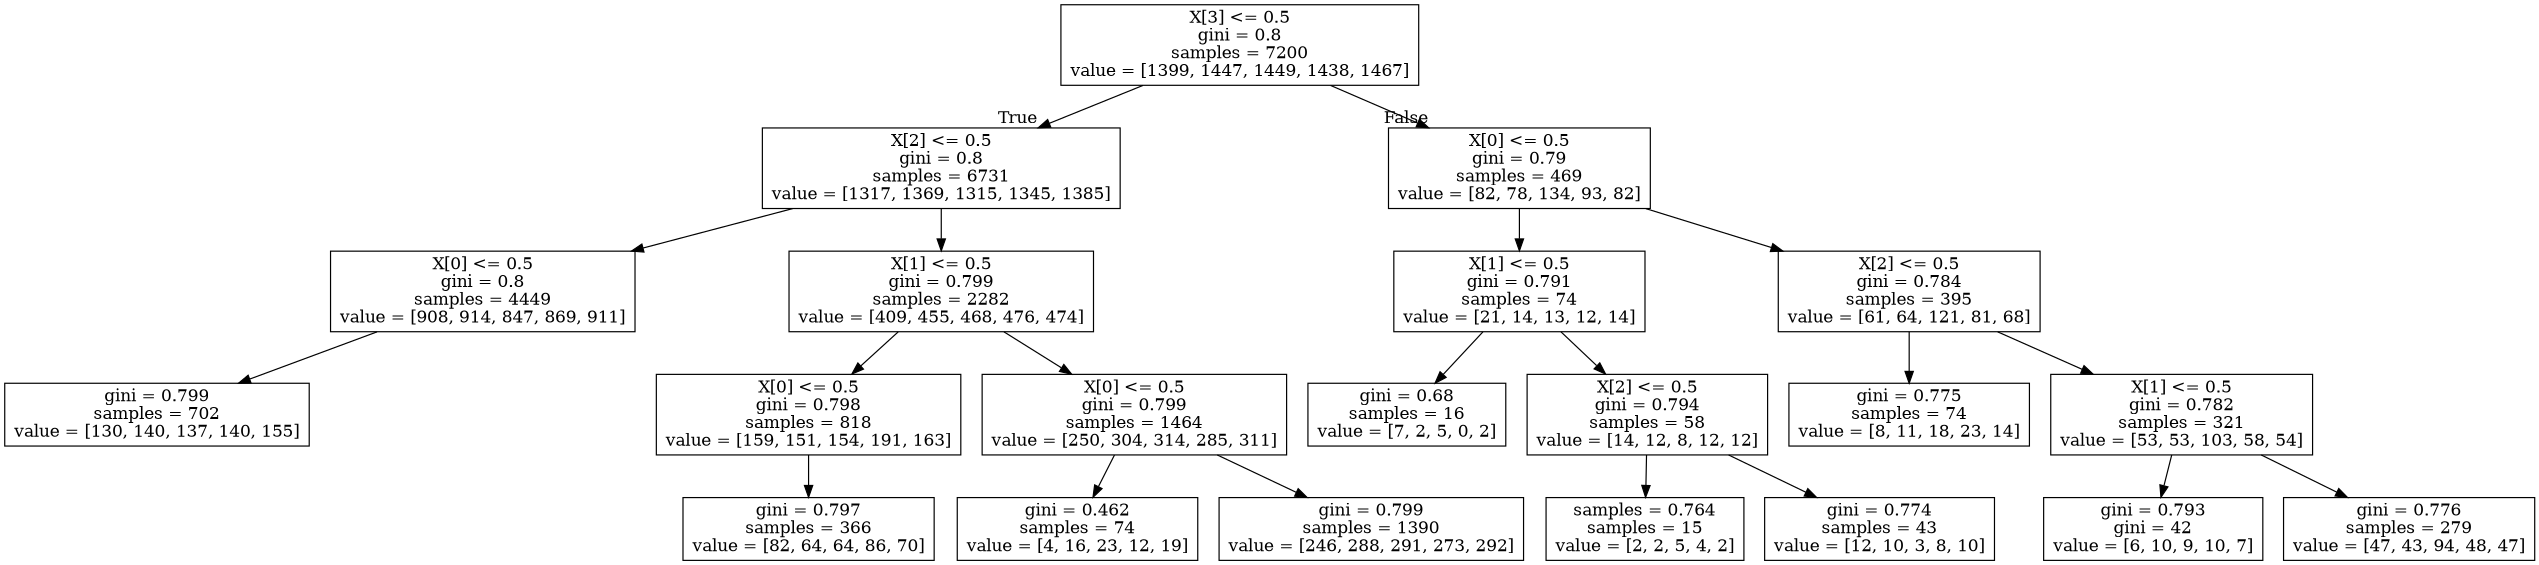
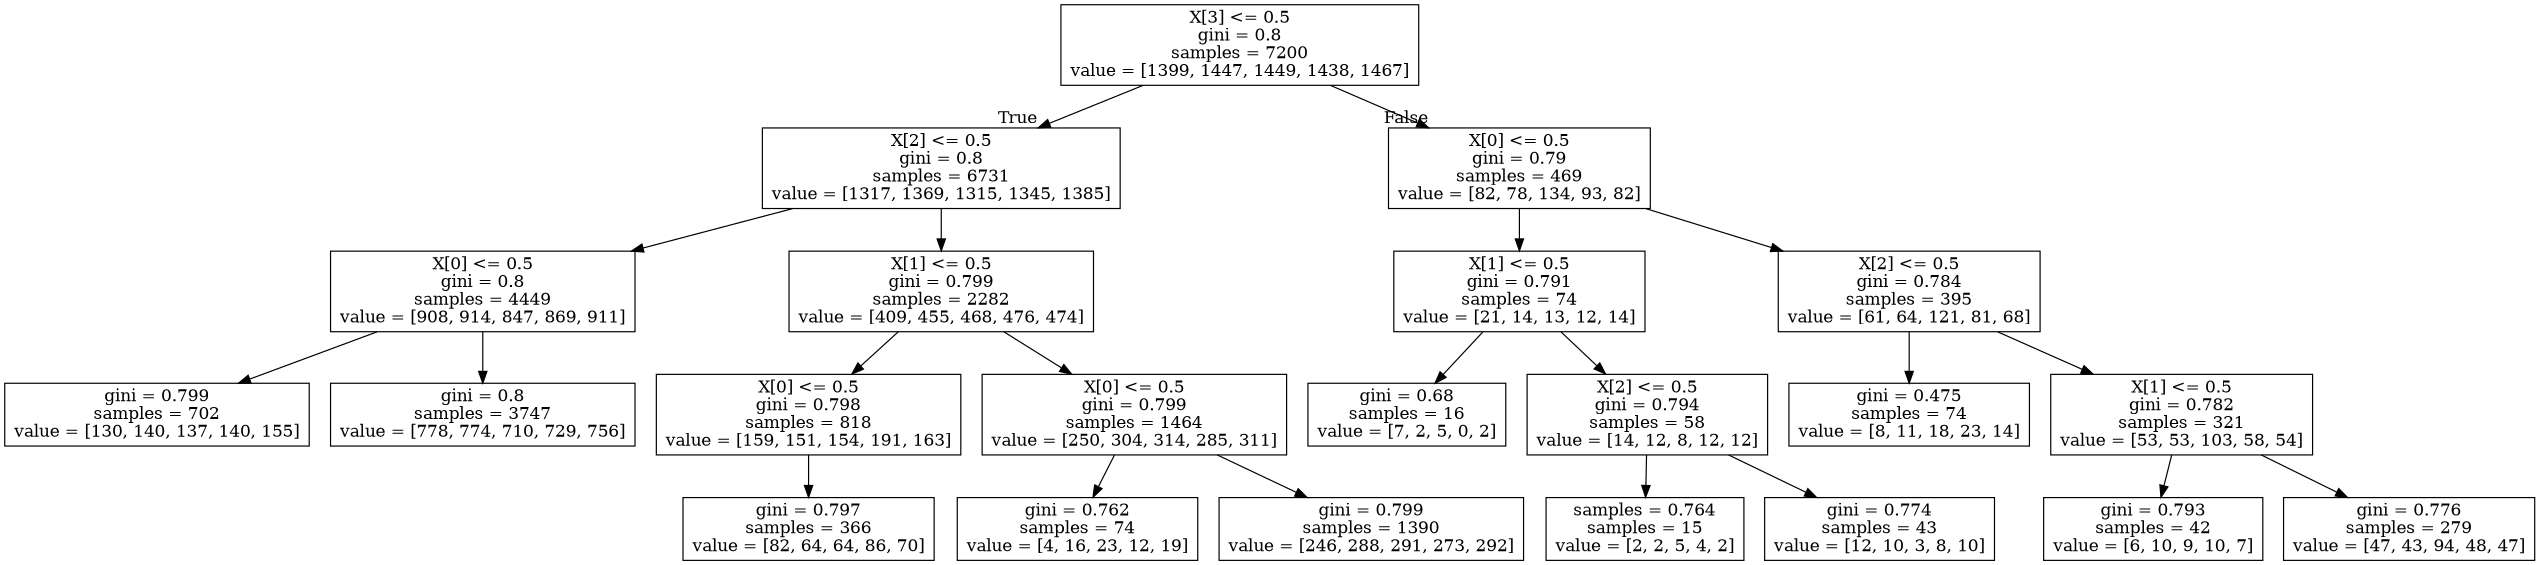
node "gini = 0.8 samples = 3747 value = [778, 774, 710, 729, 756]": added
node "gini = 0.775 samples = 74 value = [8, 11, 18, 23, 14]": label "gini = 0.775 samples = 74 value = [8, 11, 18, 23, 14]" -> "gini = 0.475 samples = 74 value = [8, 11, 18, 23, 14]"
node "gini = 0.462 samples = 74 value = [4, 16, 23, 12, 19]": label "gini = 0.462 samples = 74 value = [4, 16, 23, 12, 19]" -> "gini = 0.762 samples = 74 value = [4, 16, 23, 12, 19]"
node "gini = 0.793 gini = 42 value = [6, 10, 9, 10, 7]": label "gini = 0.793 gini = 42 value = [6, 10, 9, 10, 7]" -> "gini = 0.793 samples = 42 value = [6, 10, 9, 10, 7]"
